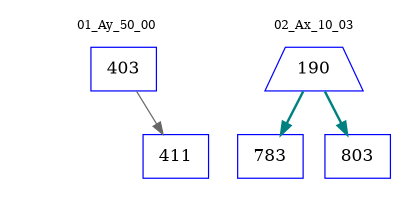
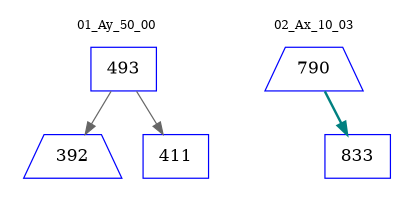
node "403": label "403" -> "493"
node "190": label "190" -> "790"
node "392": added
node "783": removed
node "803": label "803" -> "833"
